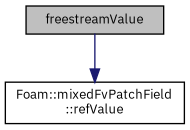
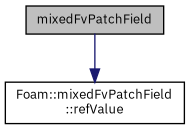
node "freestreamValue": label "freestreamValue" -> "mixedFvPatchField"
